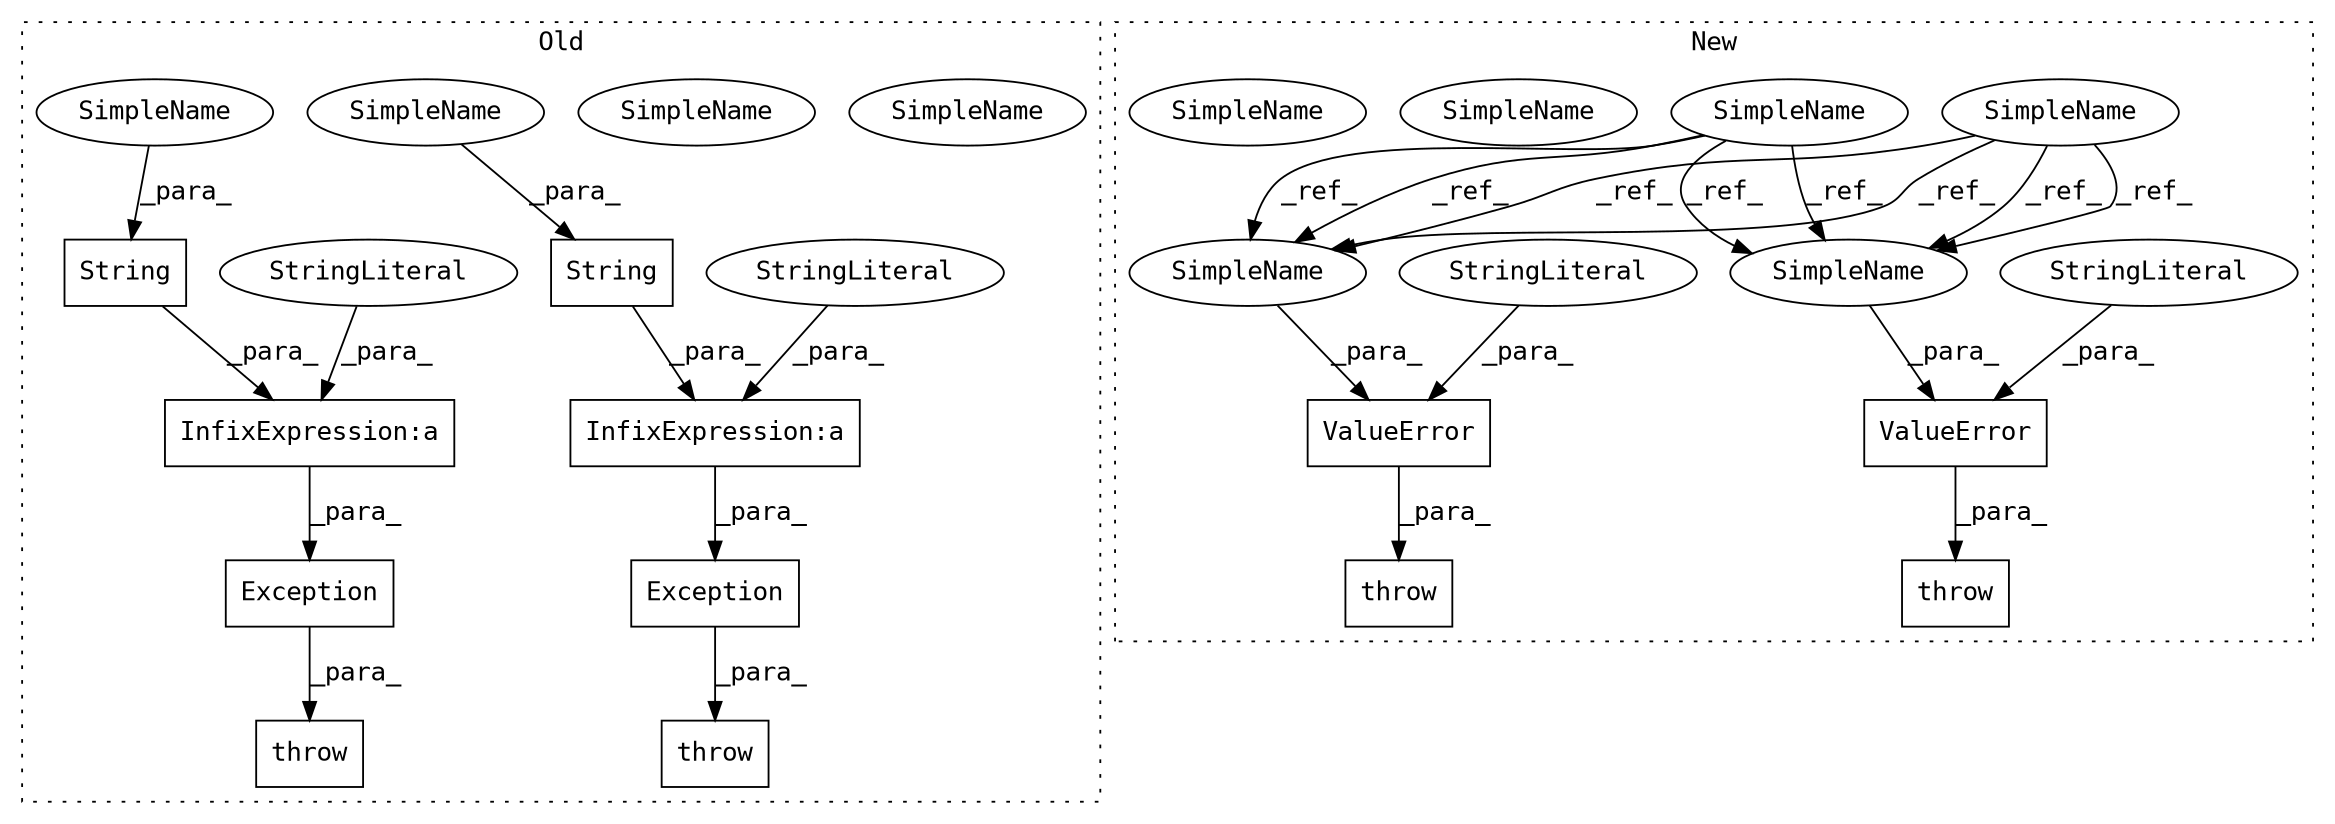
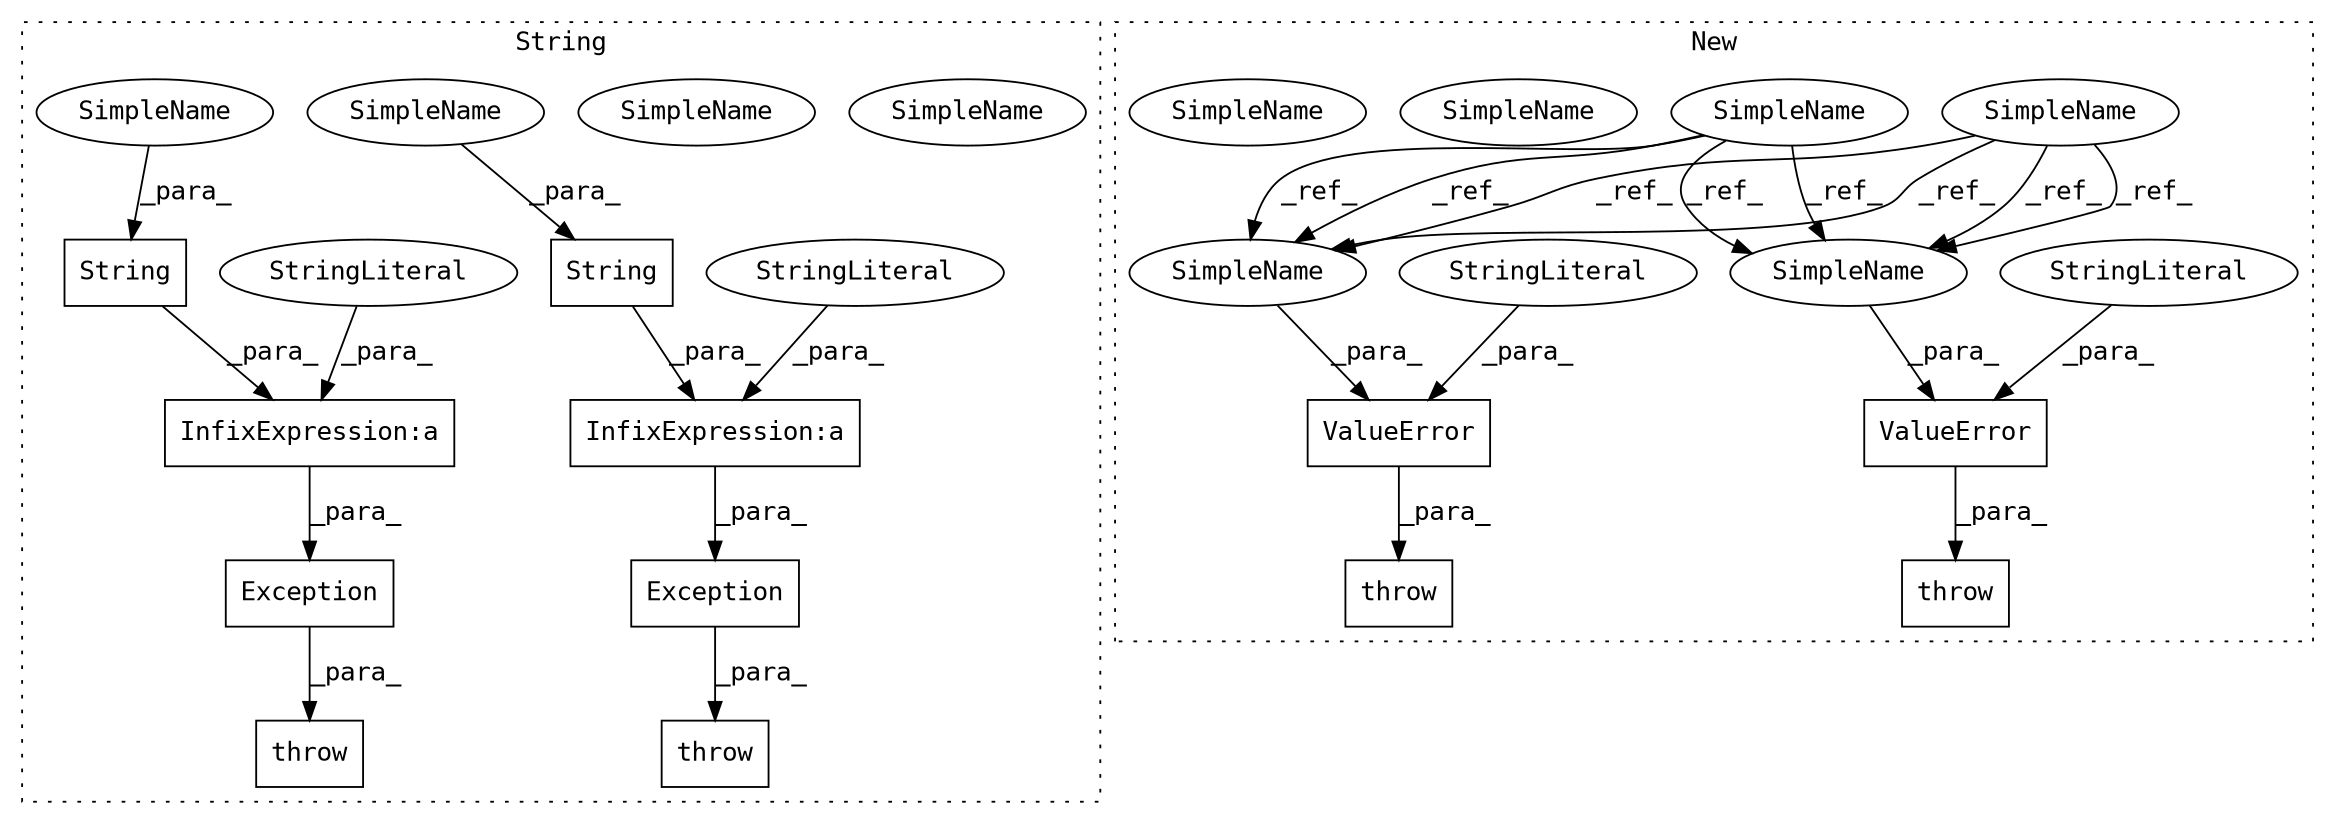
cluster "Old": label "Old" -> "String"
